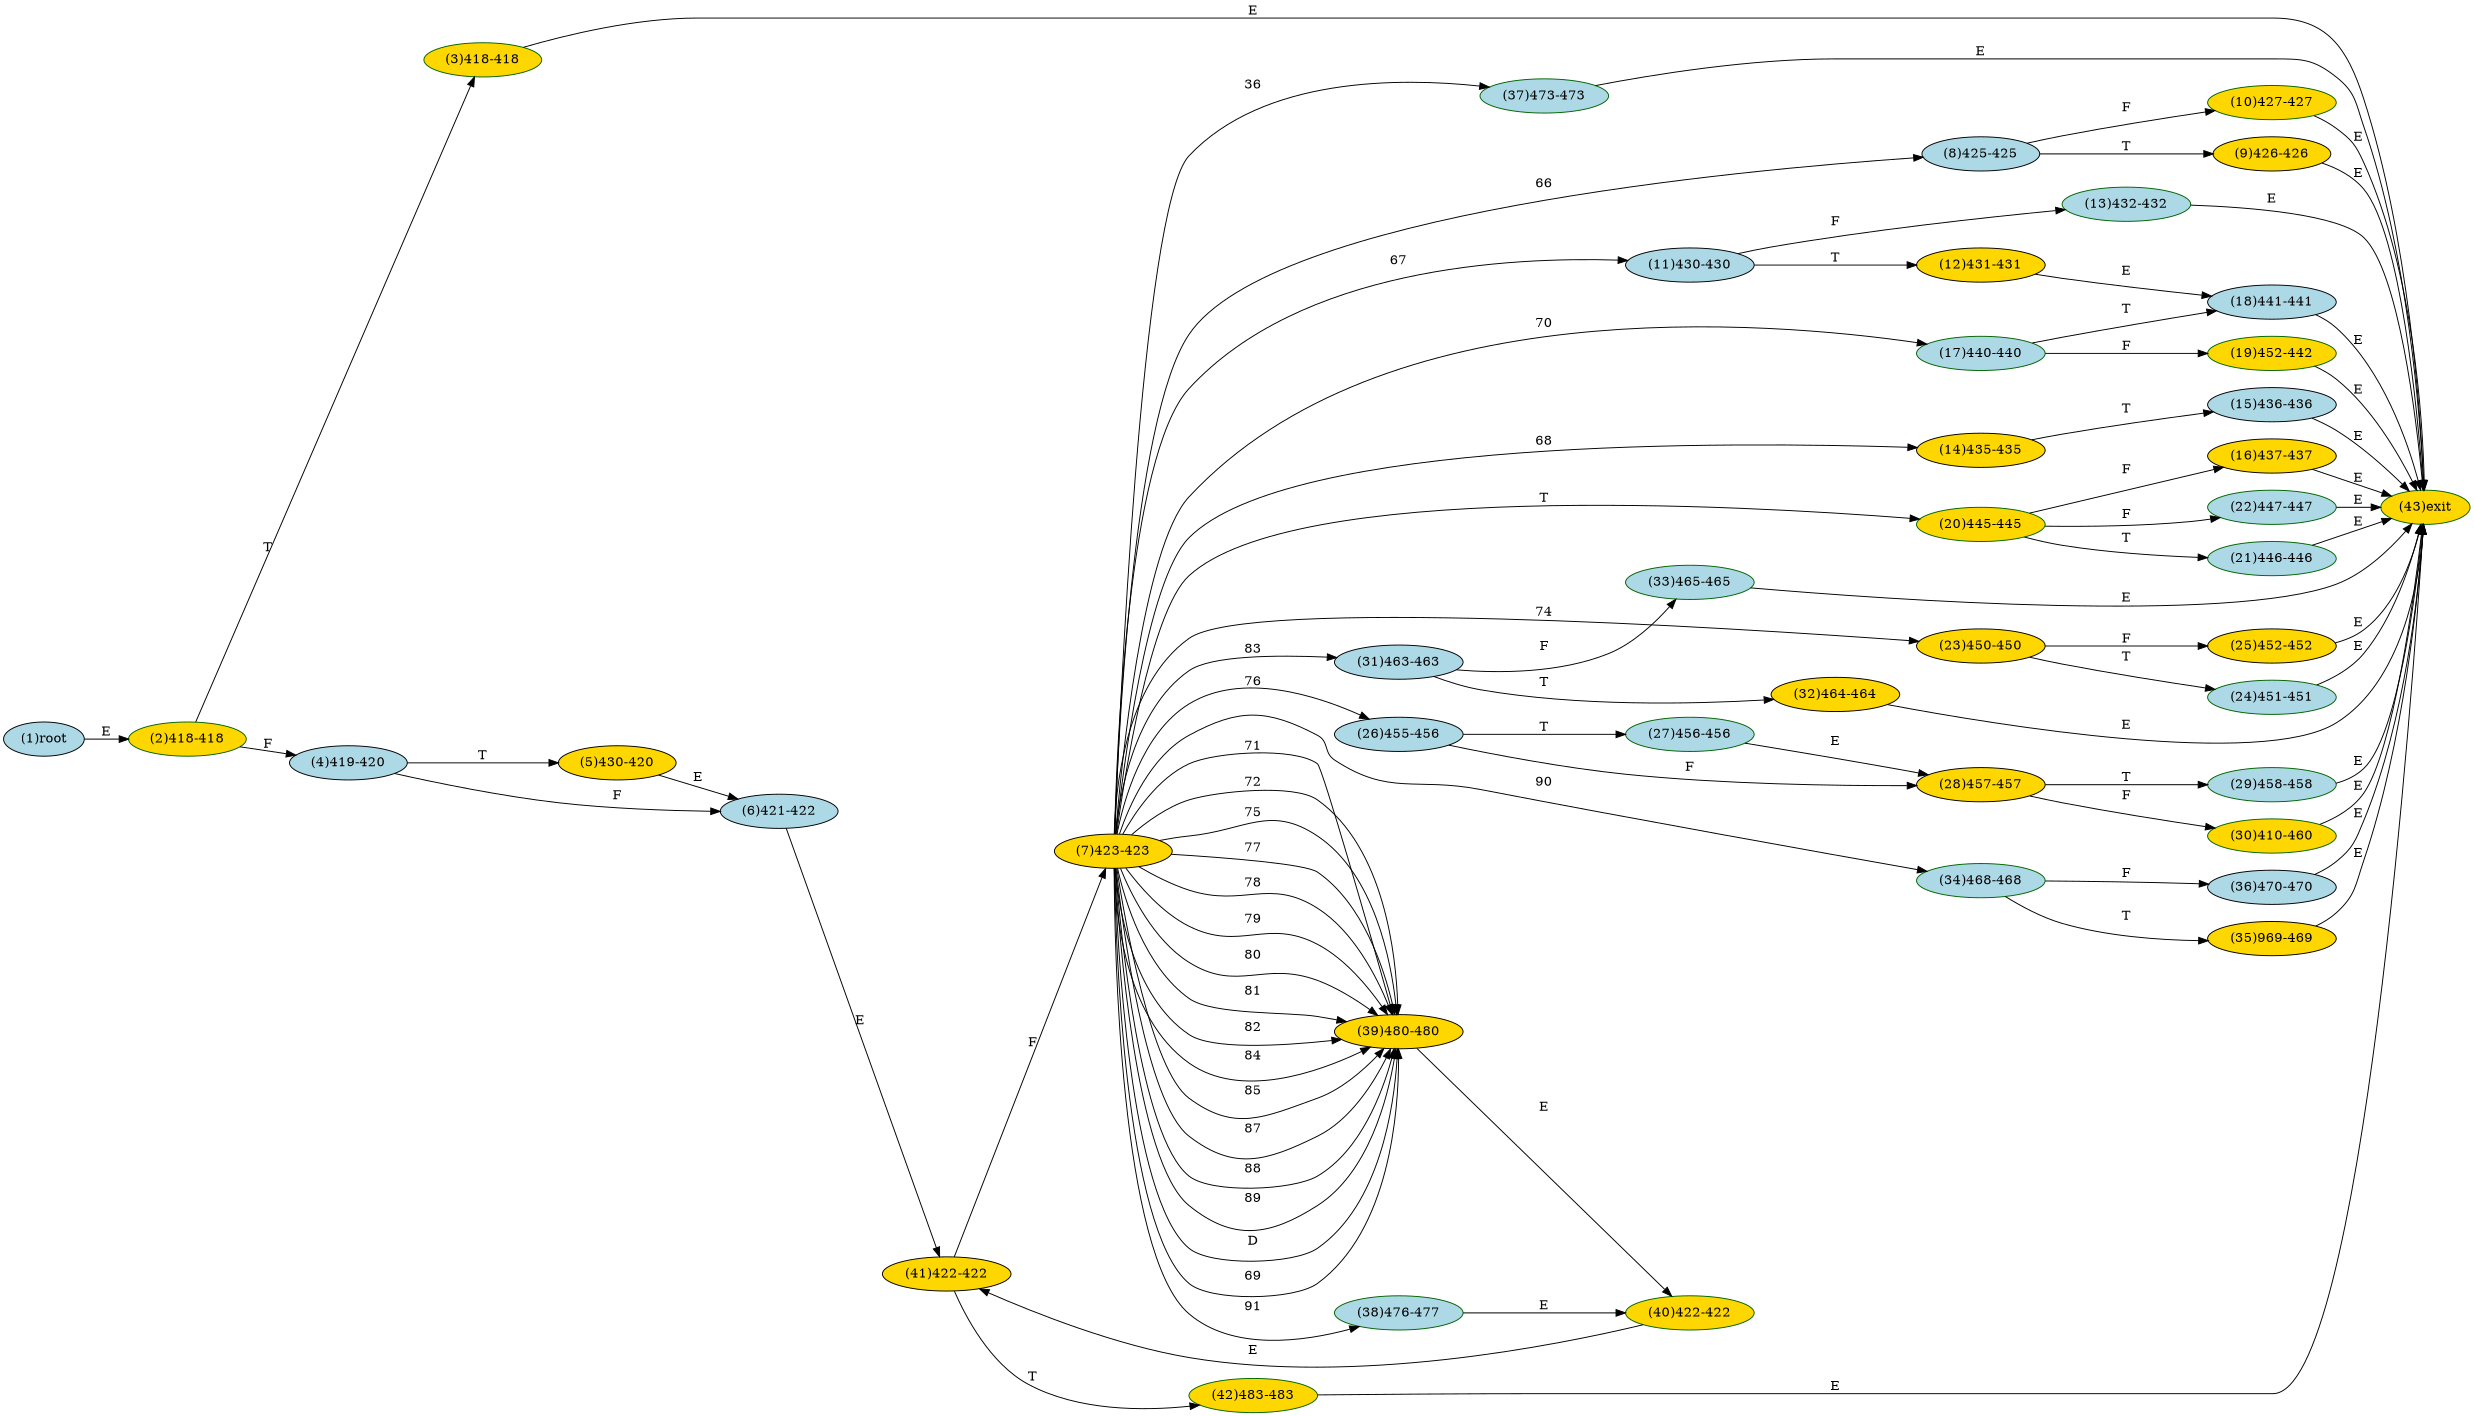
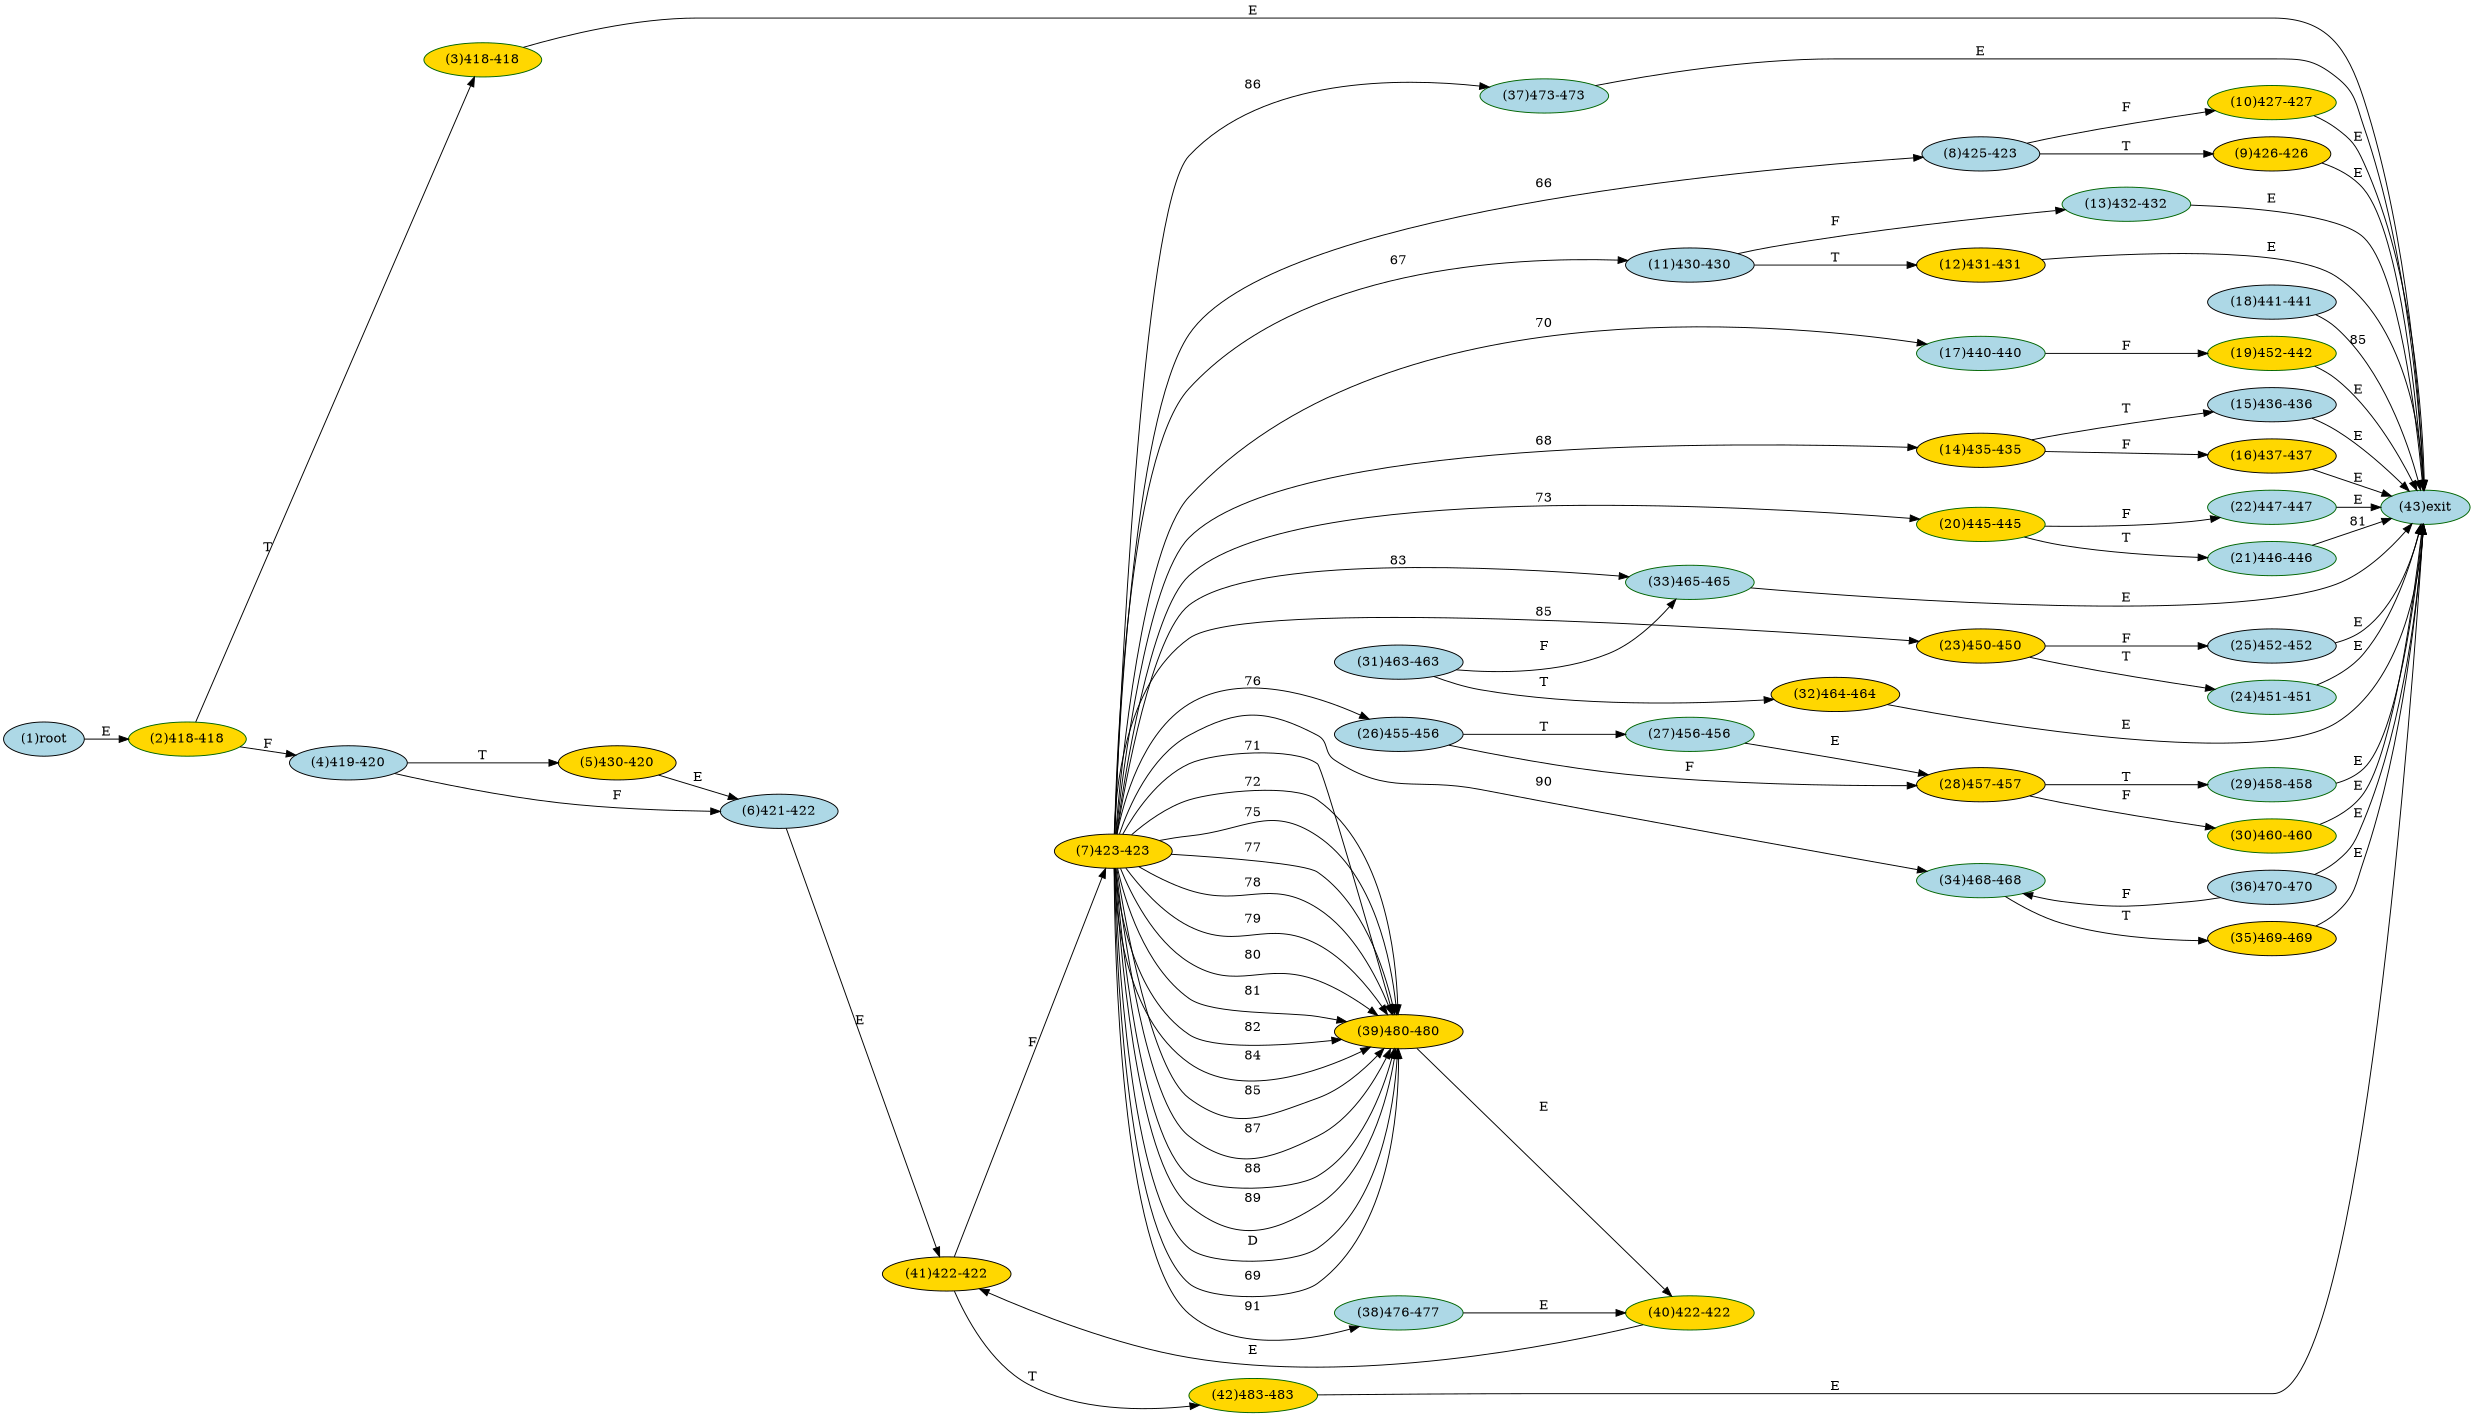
edge "(7)423-423" -> "(37)473-473": label "36" -> "86"
node "(8)425-425": label "(8)425-425" -> "(8)425-423"
edge "(12)431-431" -> "(18)441-441": now "(12)431-431" -> "(43)exit"
edge "(17)440-440" -> "(18)441-441": removed, label "T"
edge "(18)441-441" -> "(43)exit": label "E" -> "85"
edge "(20)445-445" -> "(16)437-437": now "(14)435-435" -> "(16)437-437"
edge "(7)423-423" -> "(20)445-445": label "T" -> "73"
node "(43)exit": fillcolor gold -> lightblue
edge "(21)446-446" -> "(43)exit": label "E" -> "81"
edge "(7)423-423" -> "(23)450-450": label "74" -> "85"
node "(25)452-452": fillcolor gold -> lightblue
edge "(7)423-423" -> "(31)463-463": now "(7)423-423" -> "(33)465-465"
node "(30)410-460": label "(30)410-460" -> "(30)460-460"
edge "(34)468-468" -> "(36)470-470": reversed
node "(35)969-469": label "(35)969-469" -> "(35)469-469"
